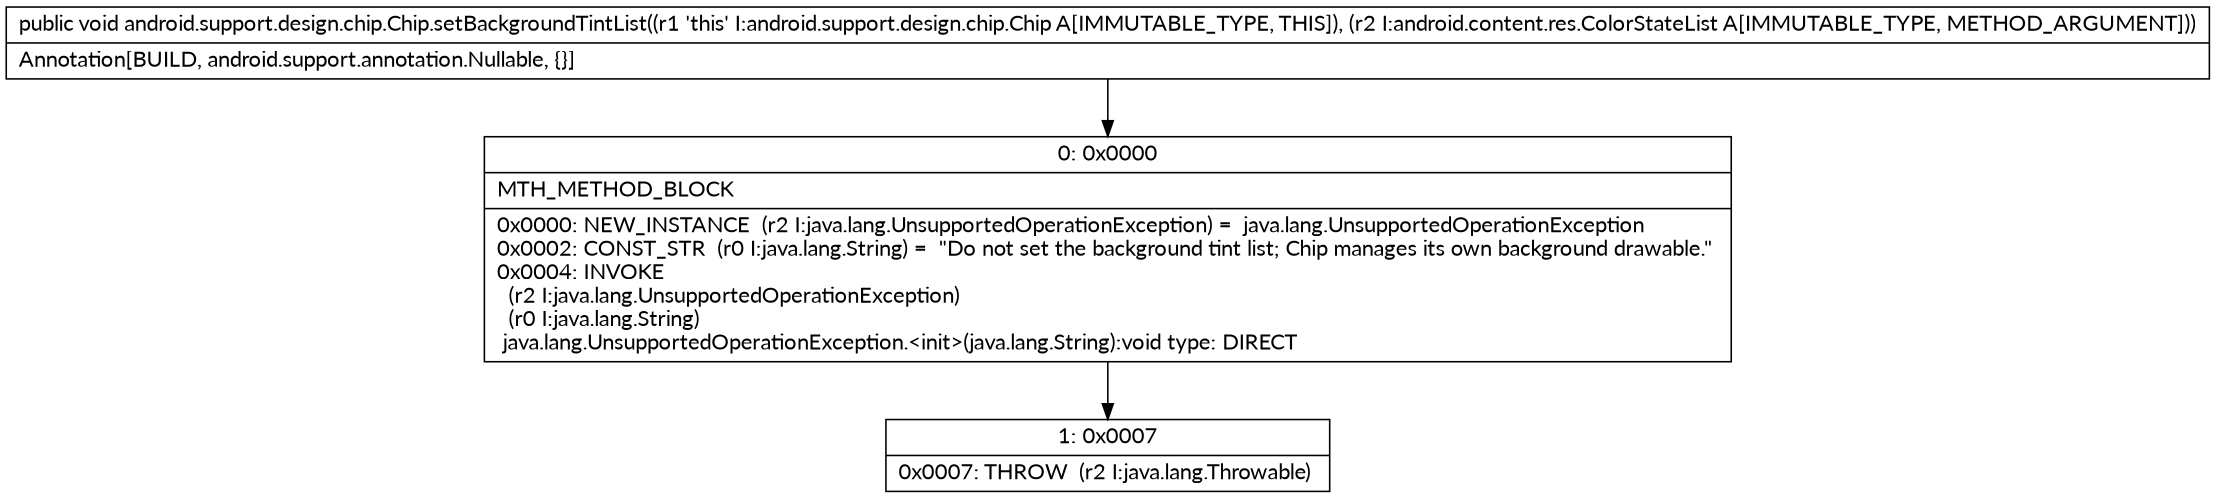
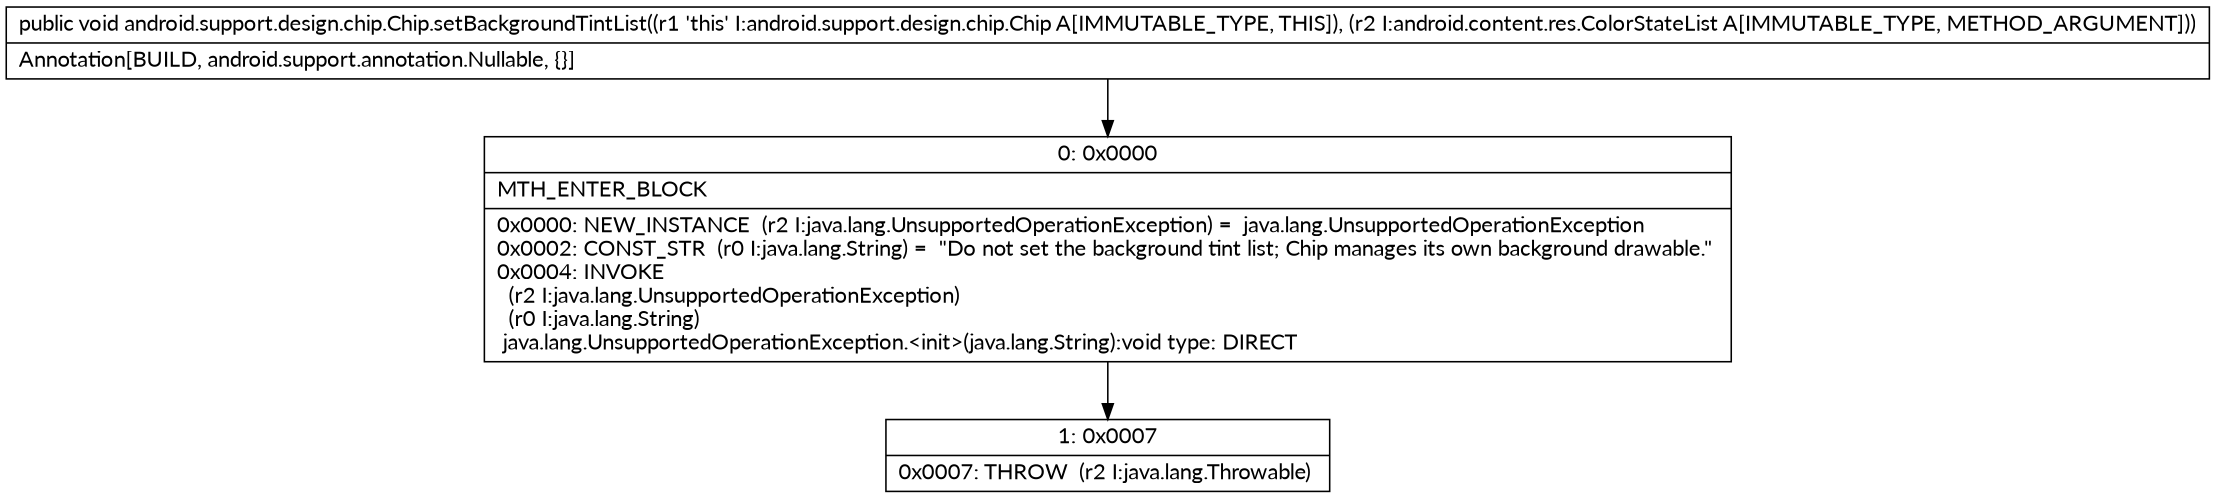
node "0: 0x0000": text "MTH_METHOD_BLOCK" -> "MTH_ENTER_BLOCK"
